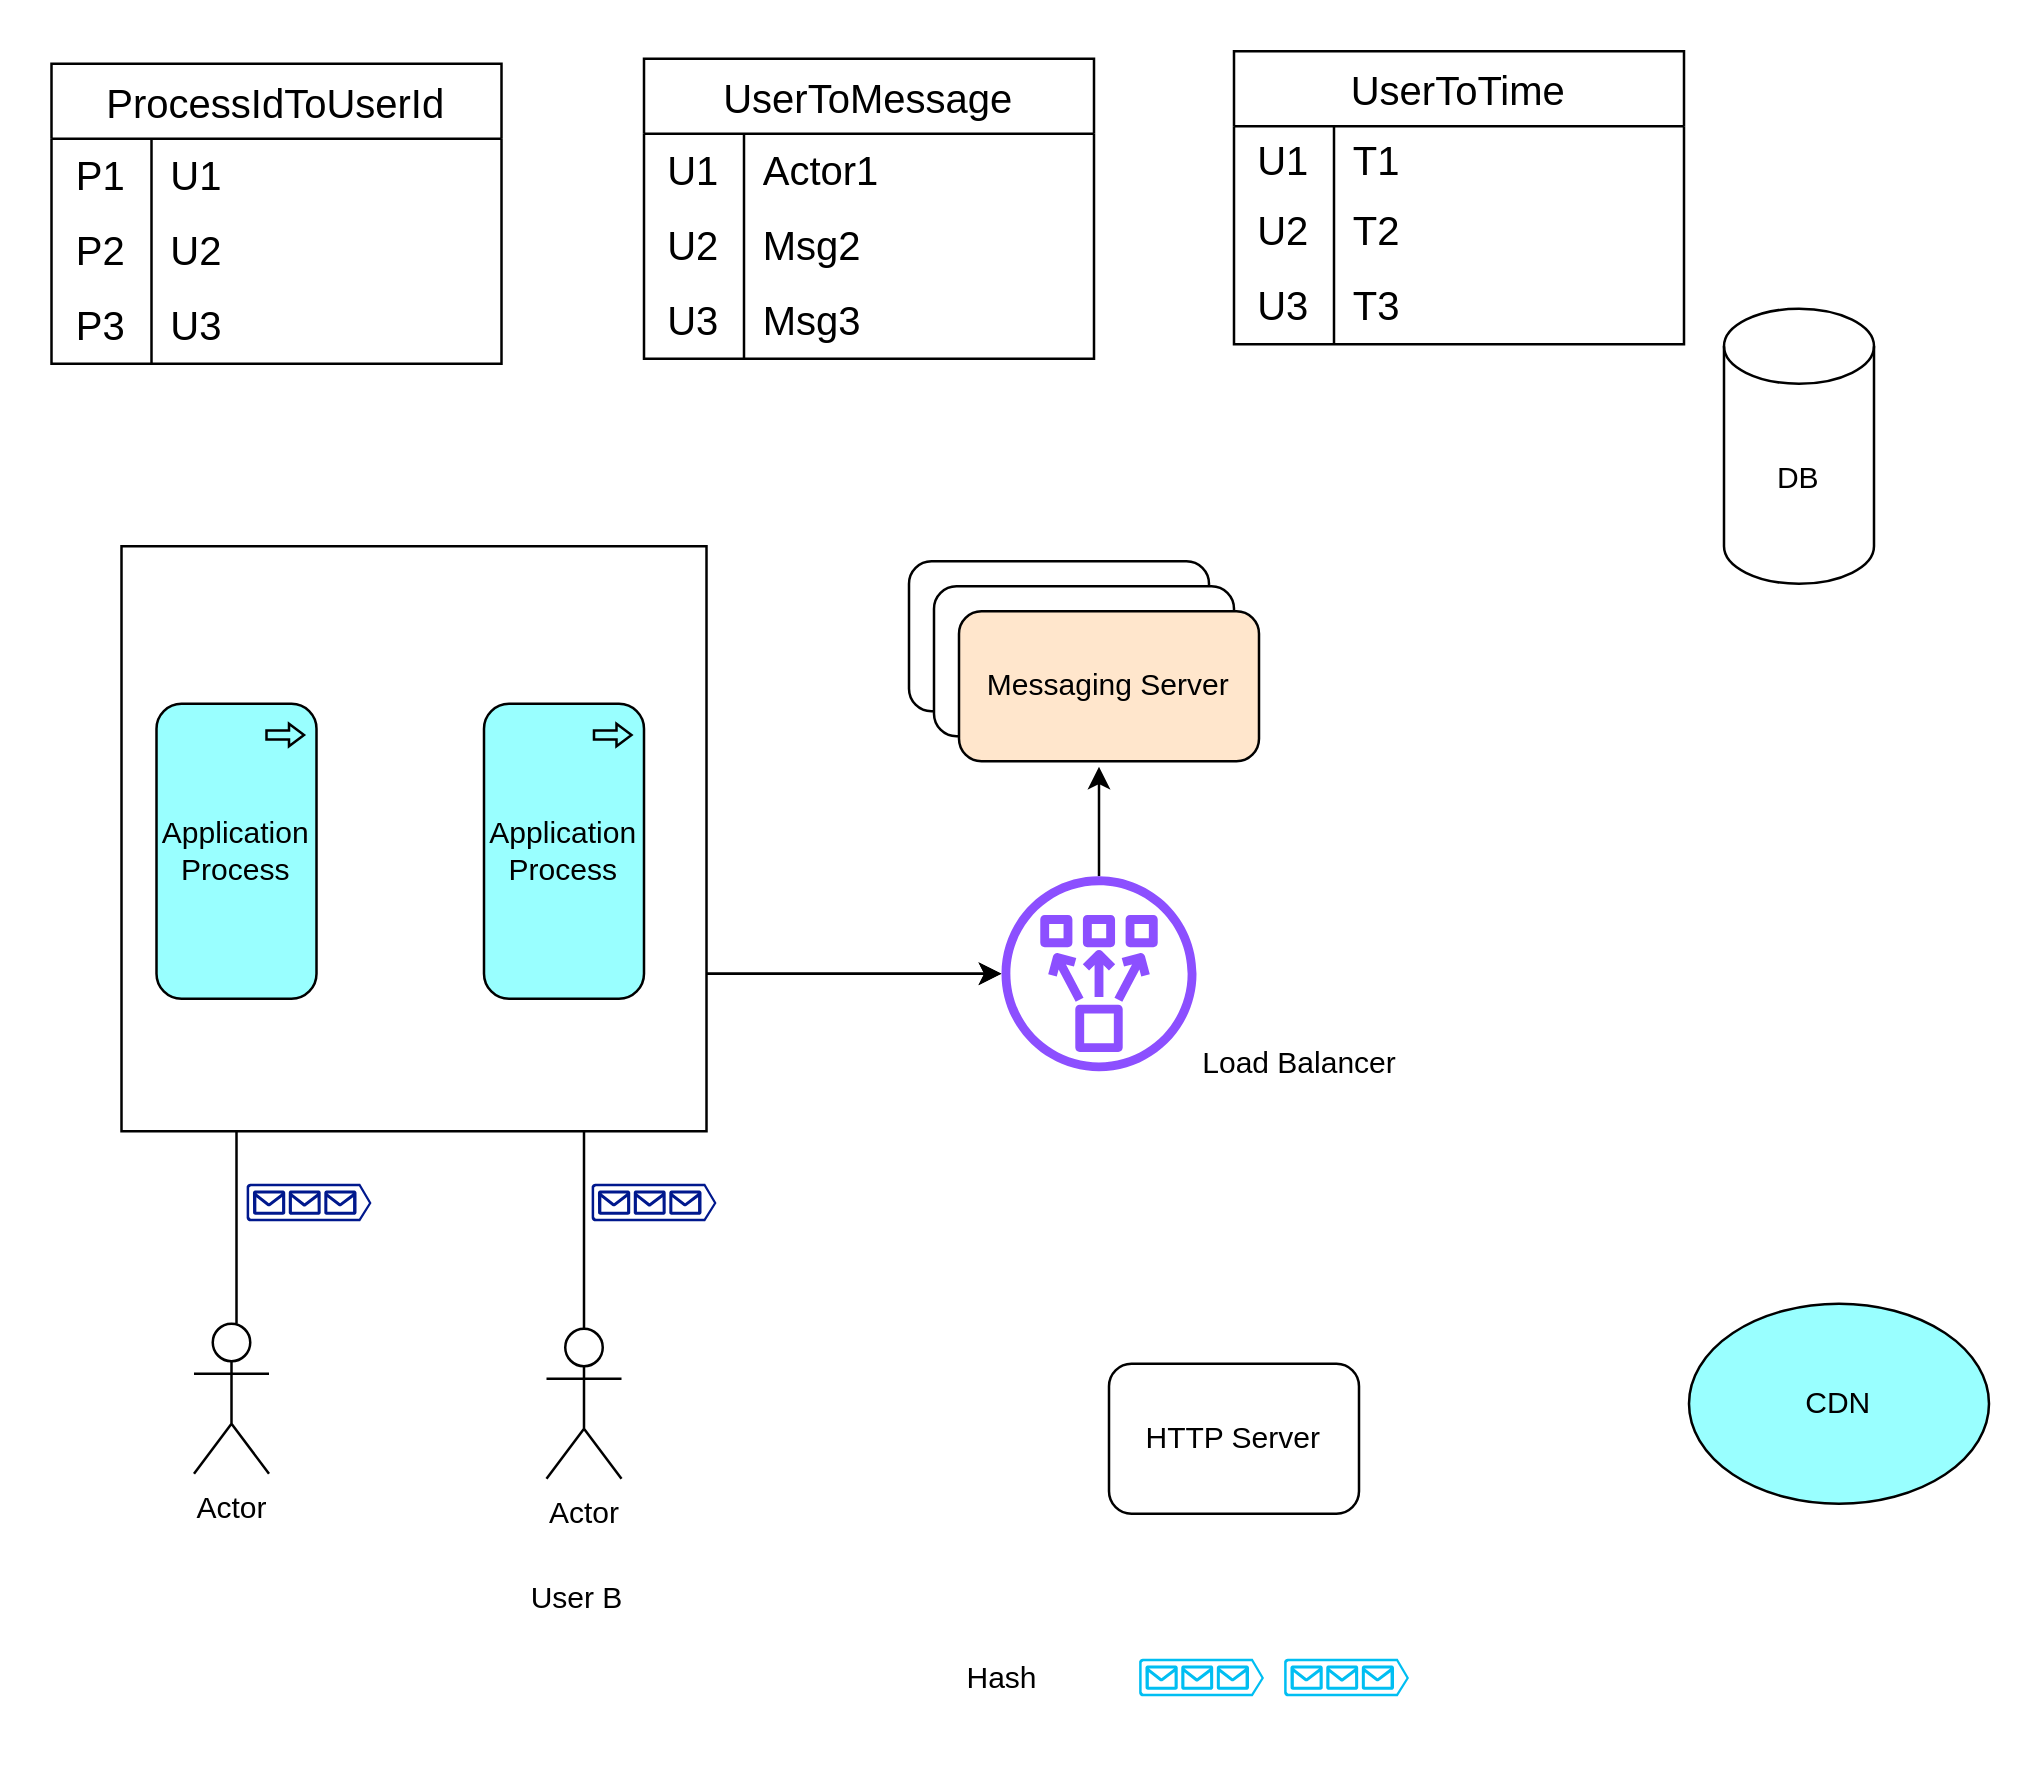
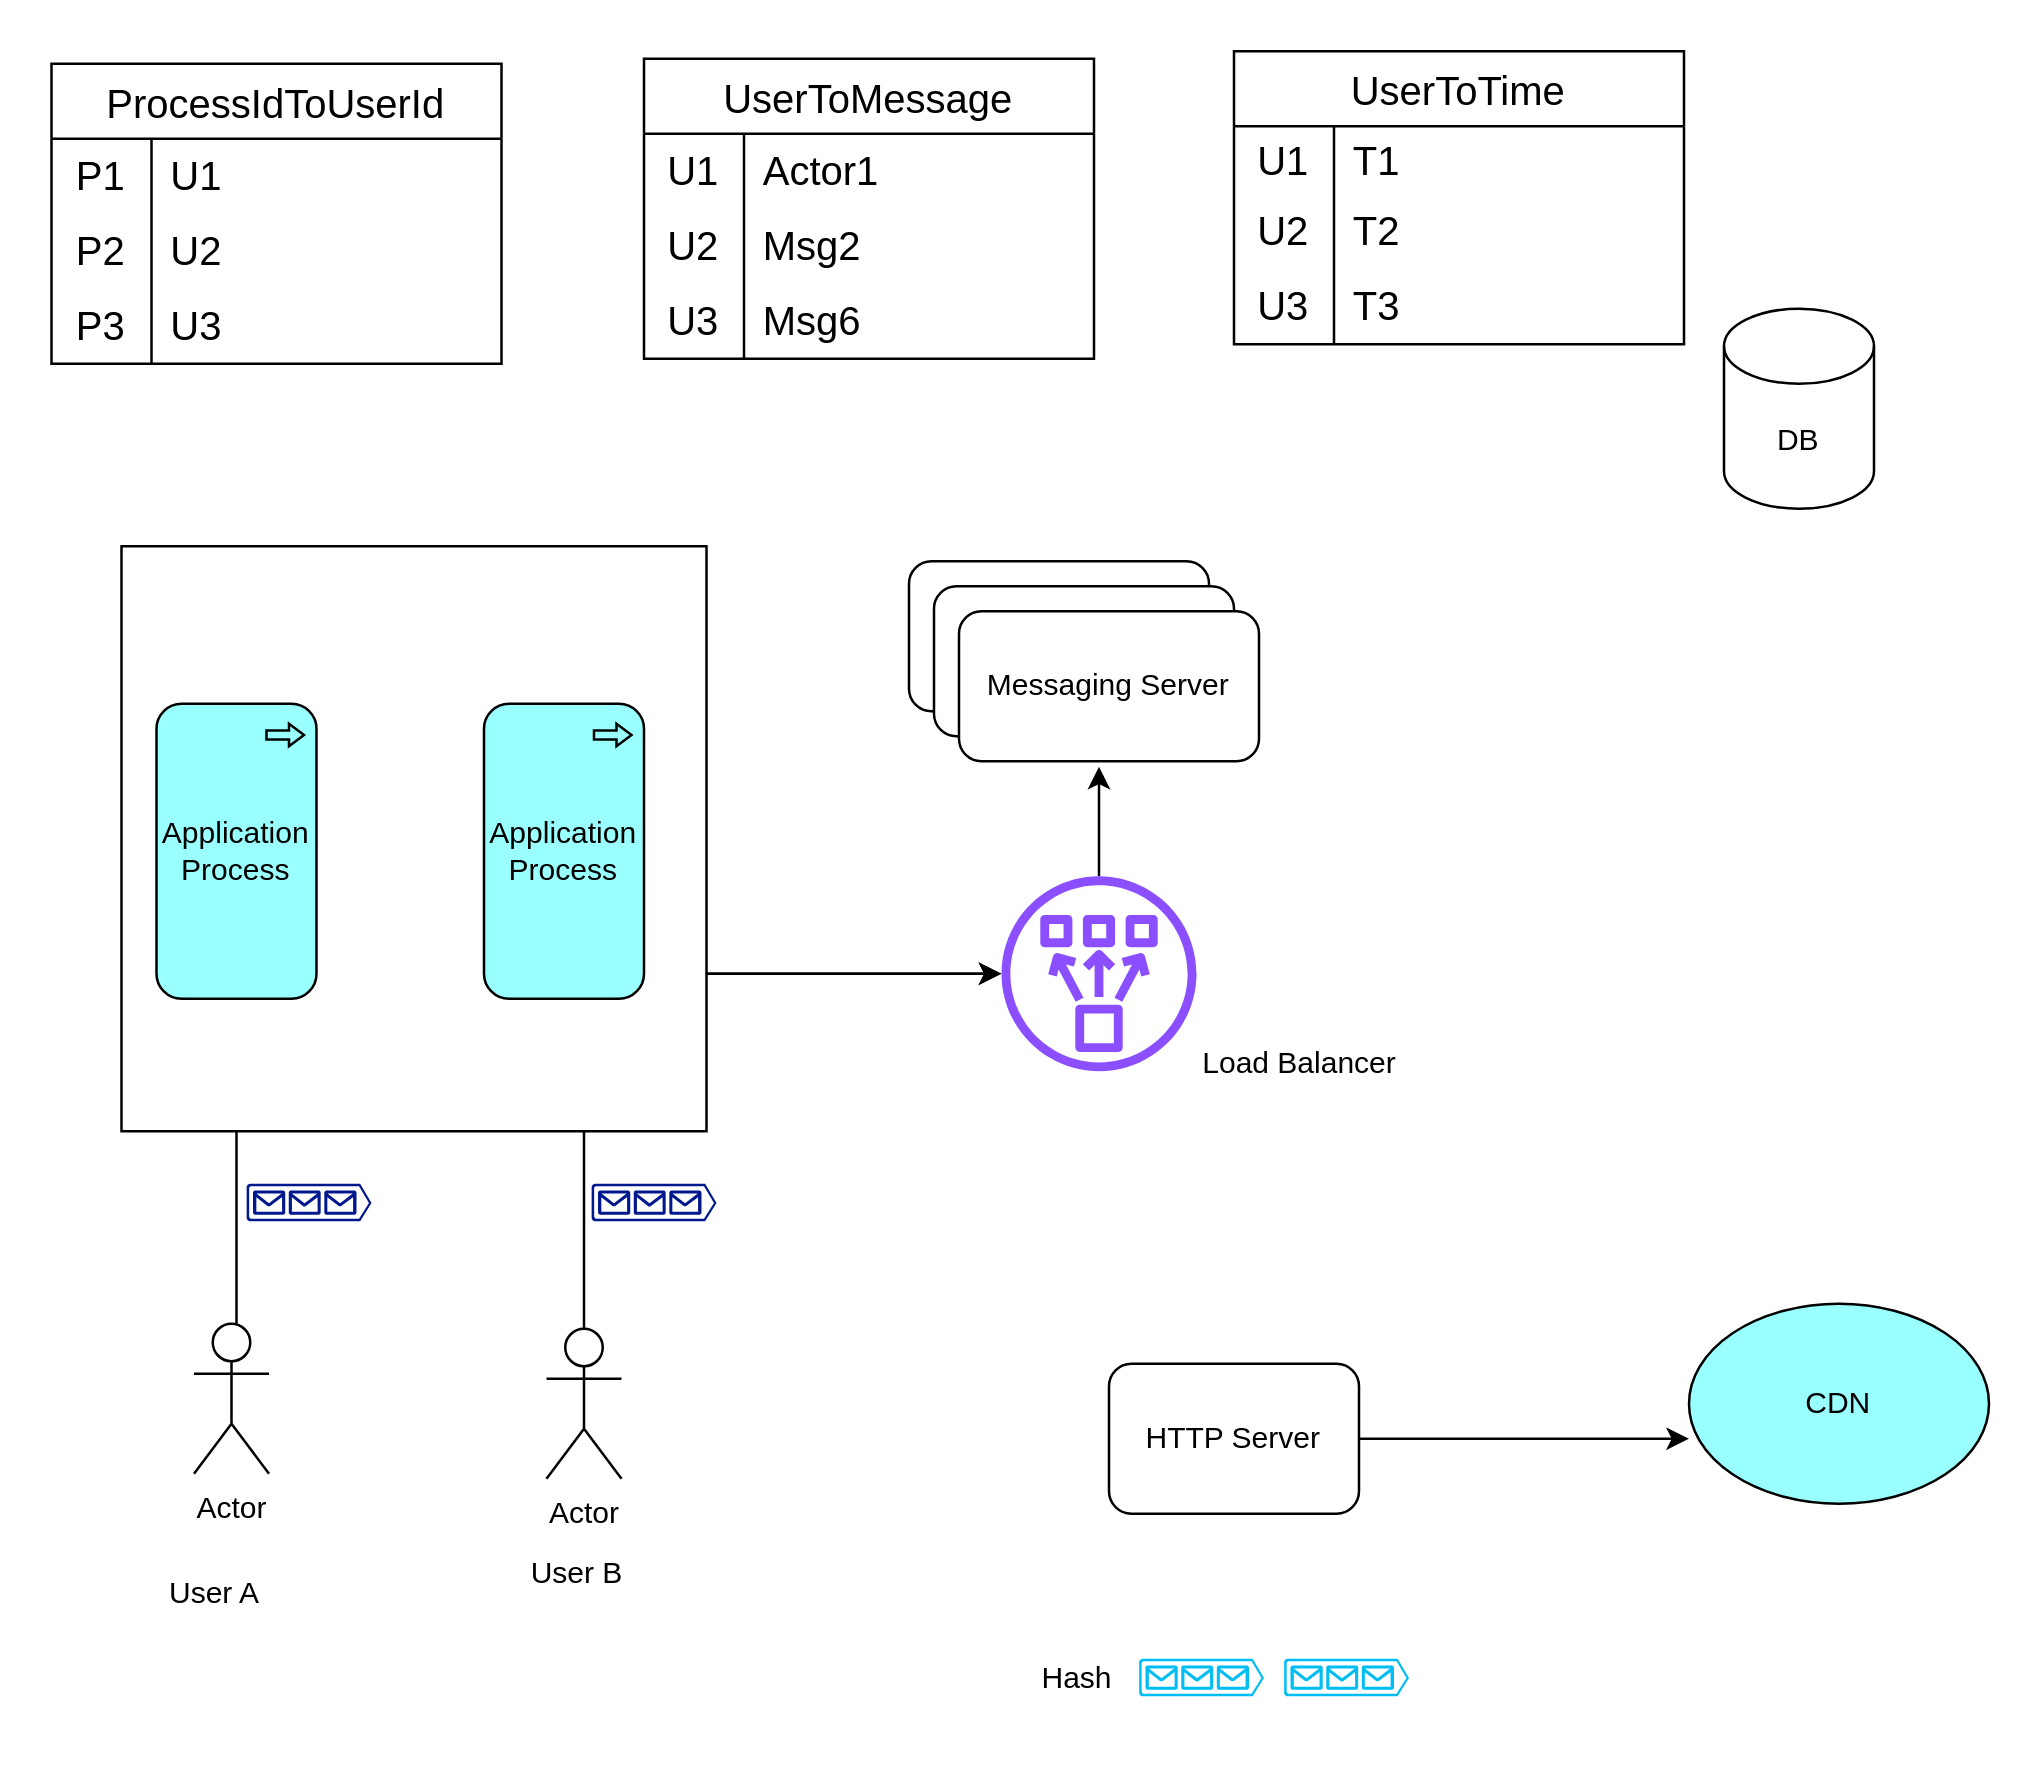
node "Msg3": label "Msg3" -> "Msg6"
node "DB": size 150x275 -> 150x200
node "Messaging Server": fillcolor #ffe6cc -> #ffffff
edge "HTTP Server" -> "CDN": added
node "User A": added
node "User B": moved (575, 1599) -> (575, 1574)
node "Hash": moved (1001, 1678) -> (1076, 1678)
